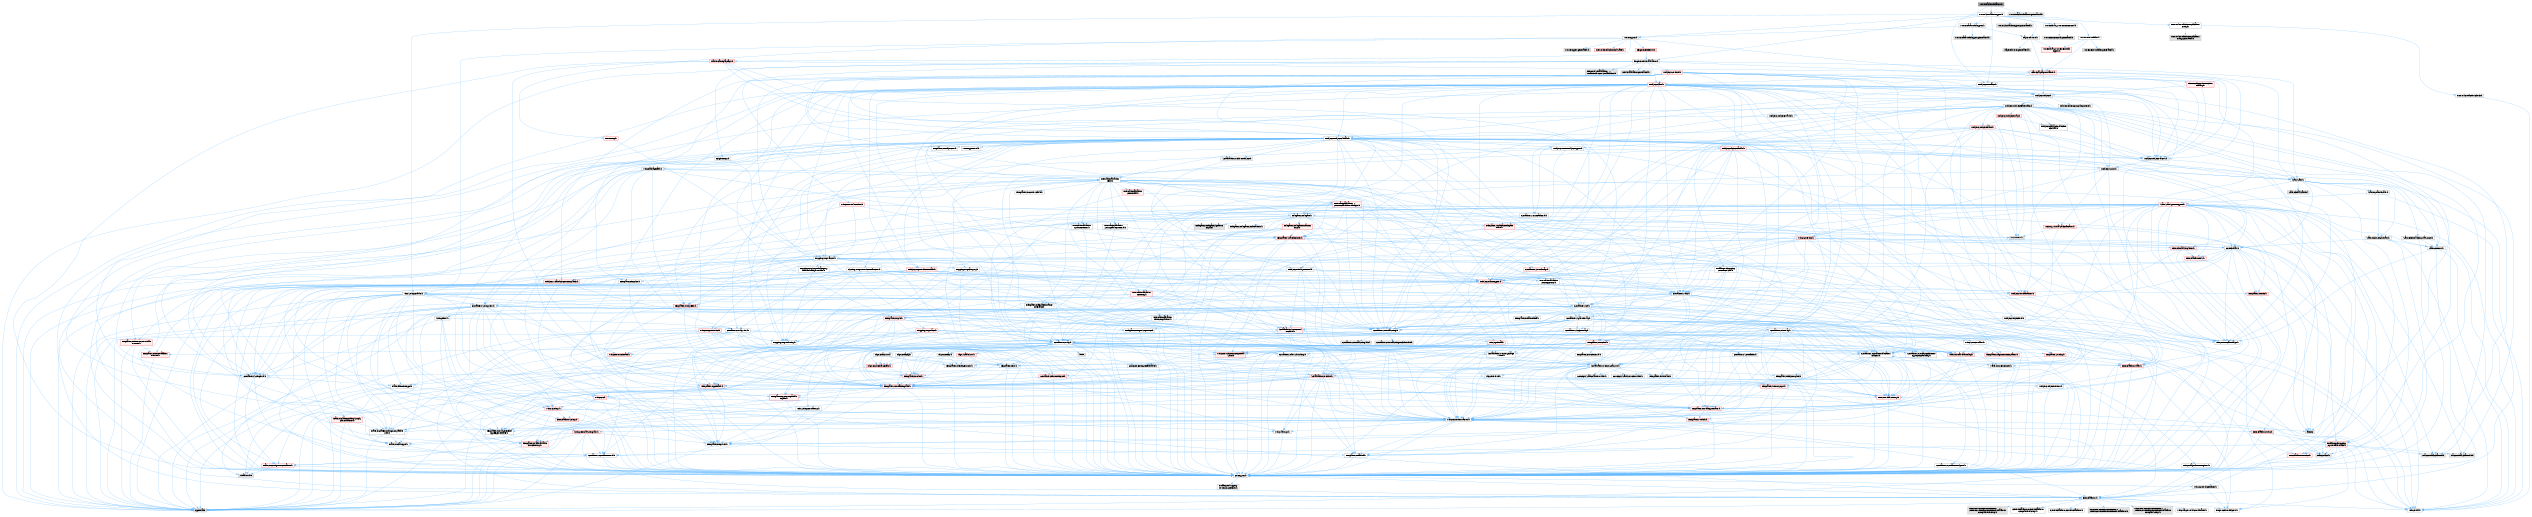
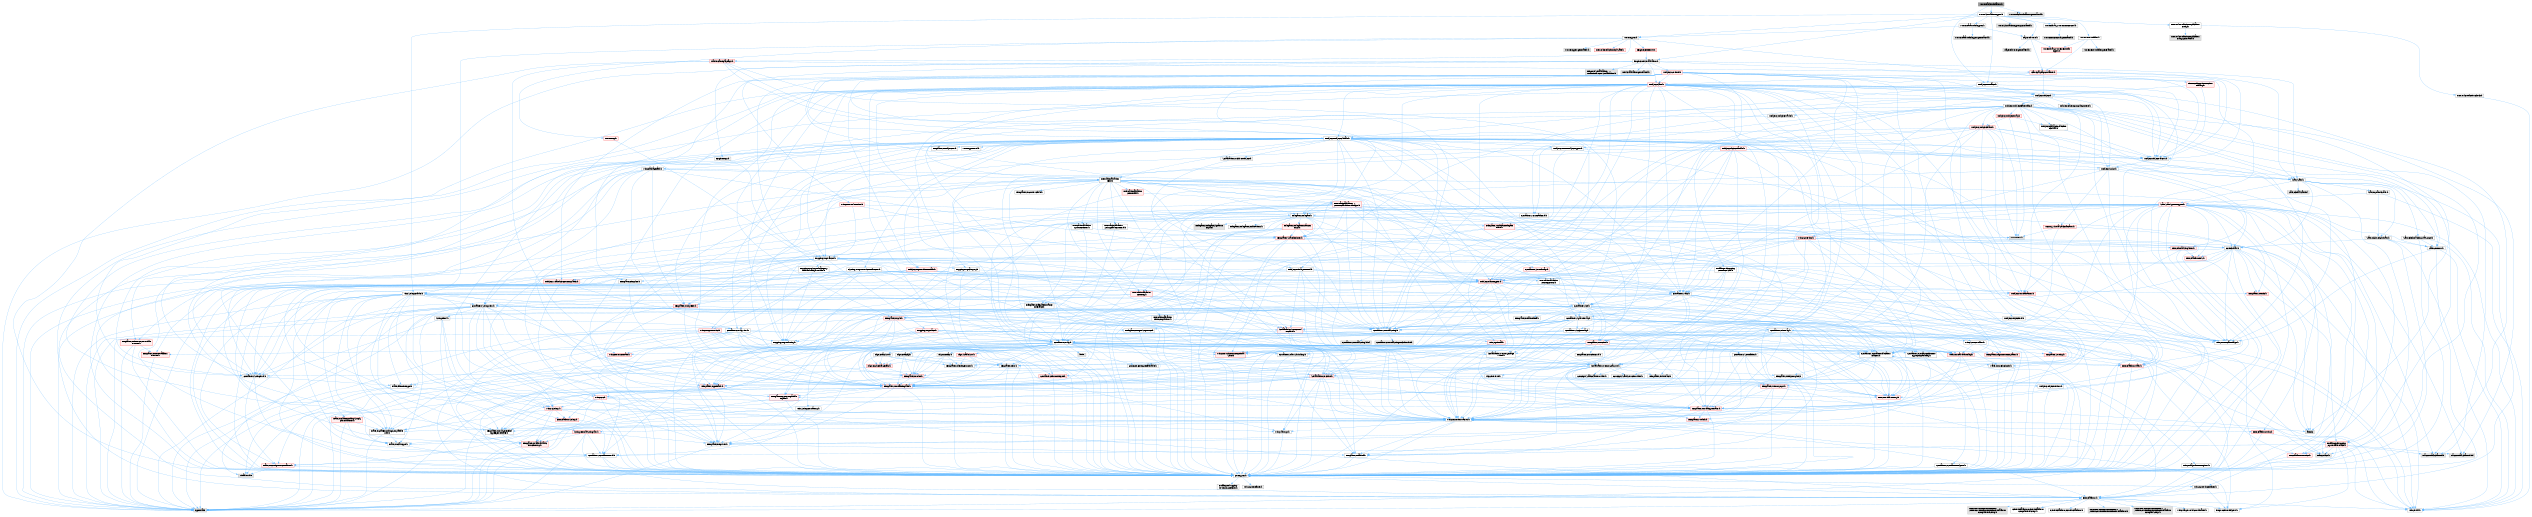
node "Misc/CoreDefines.h": added
